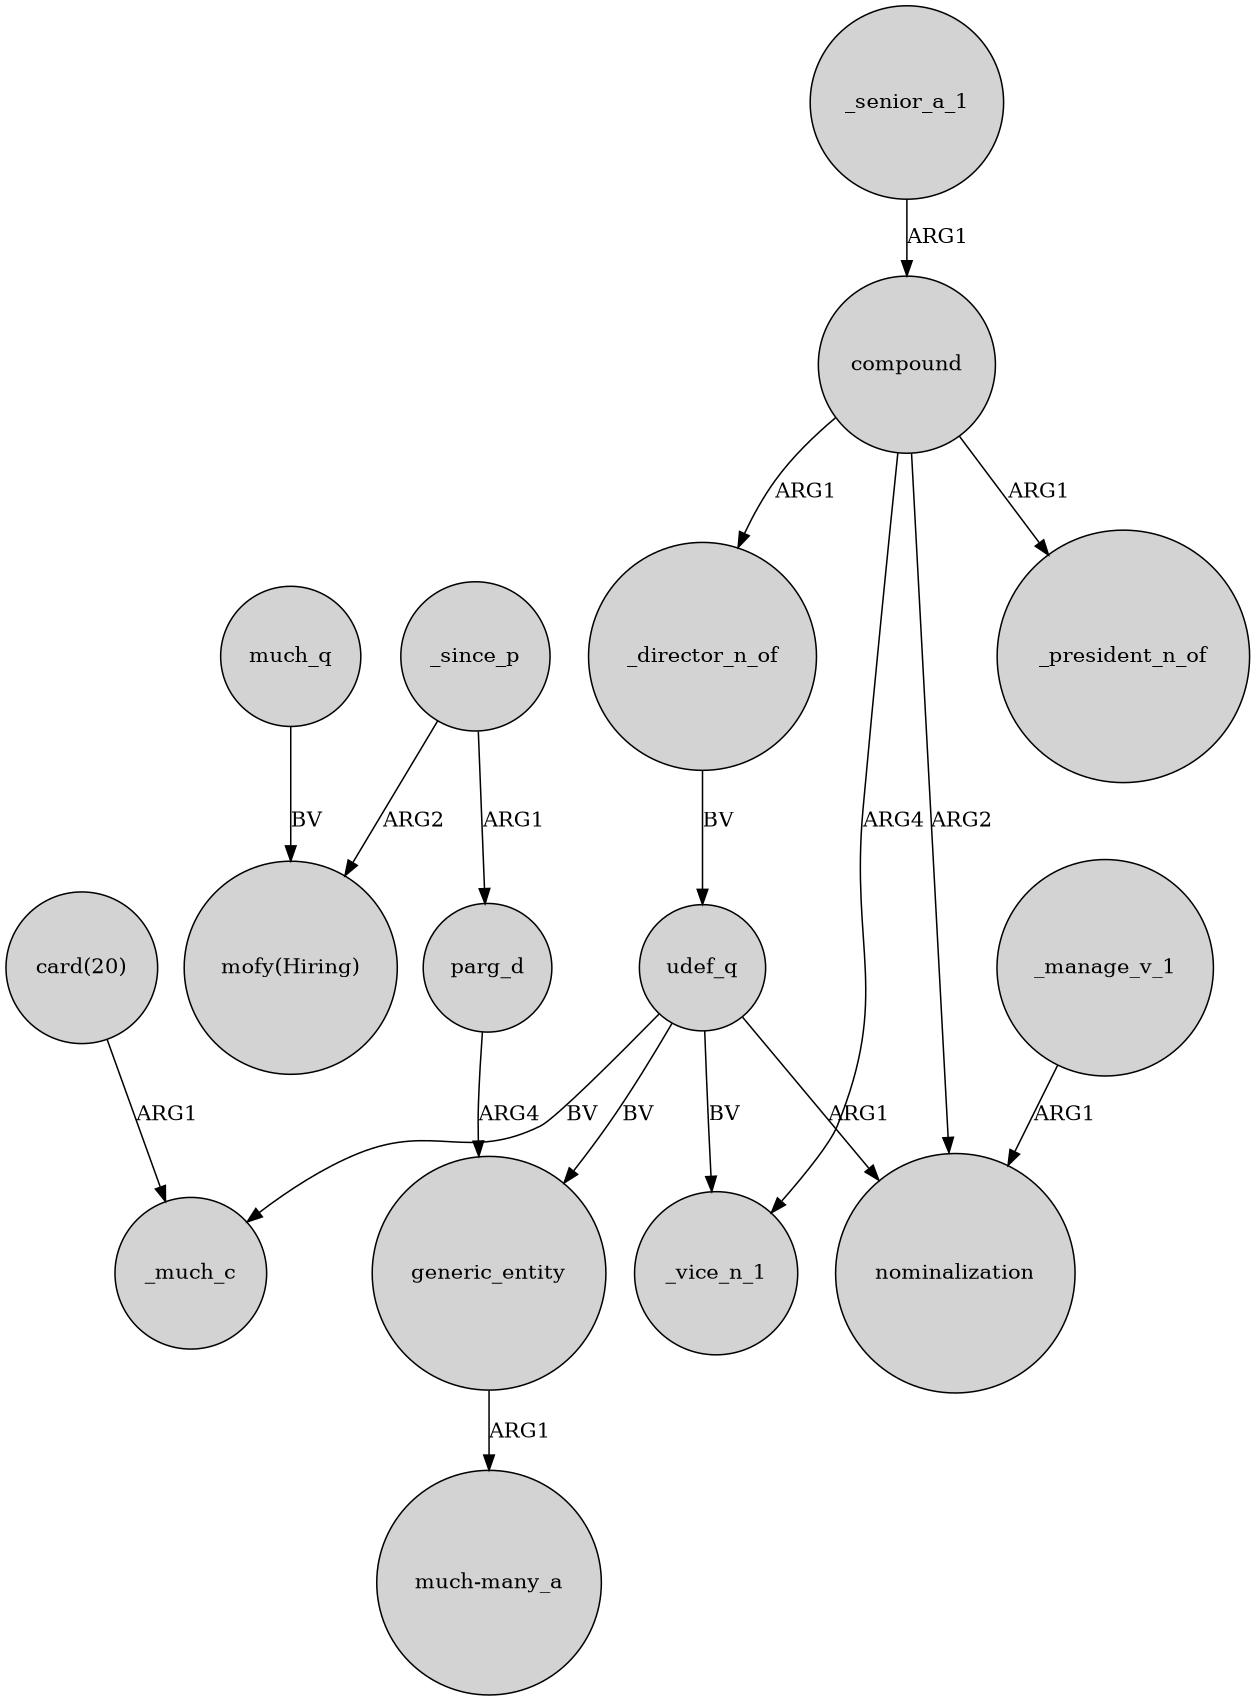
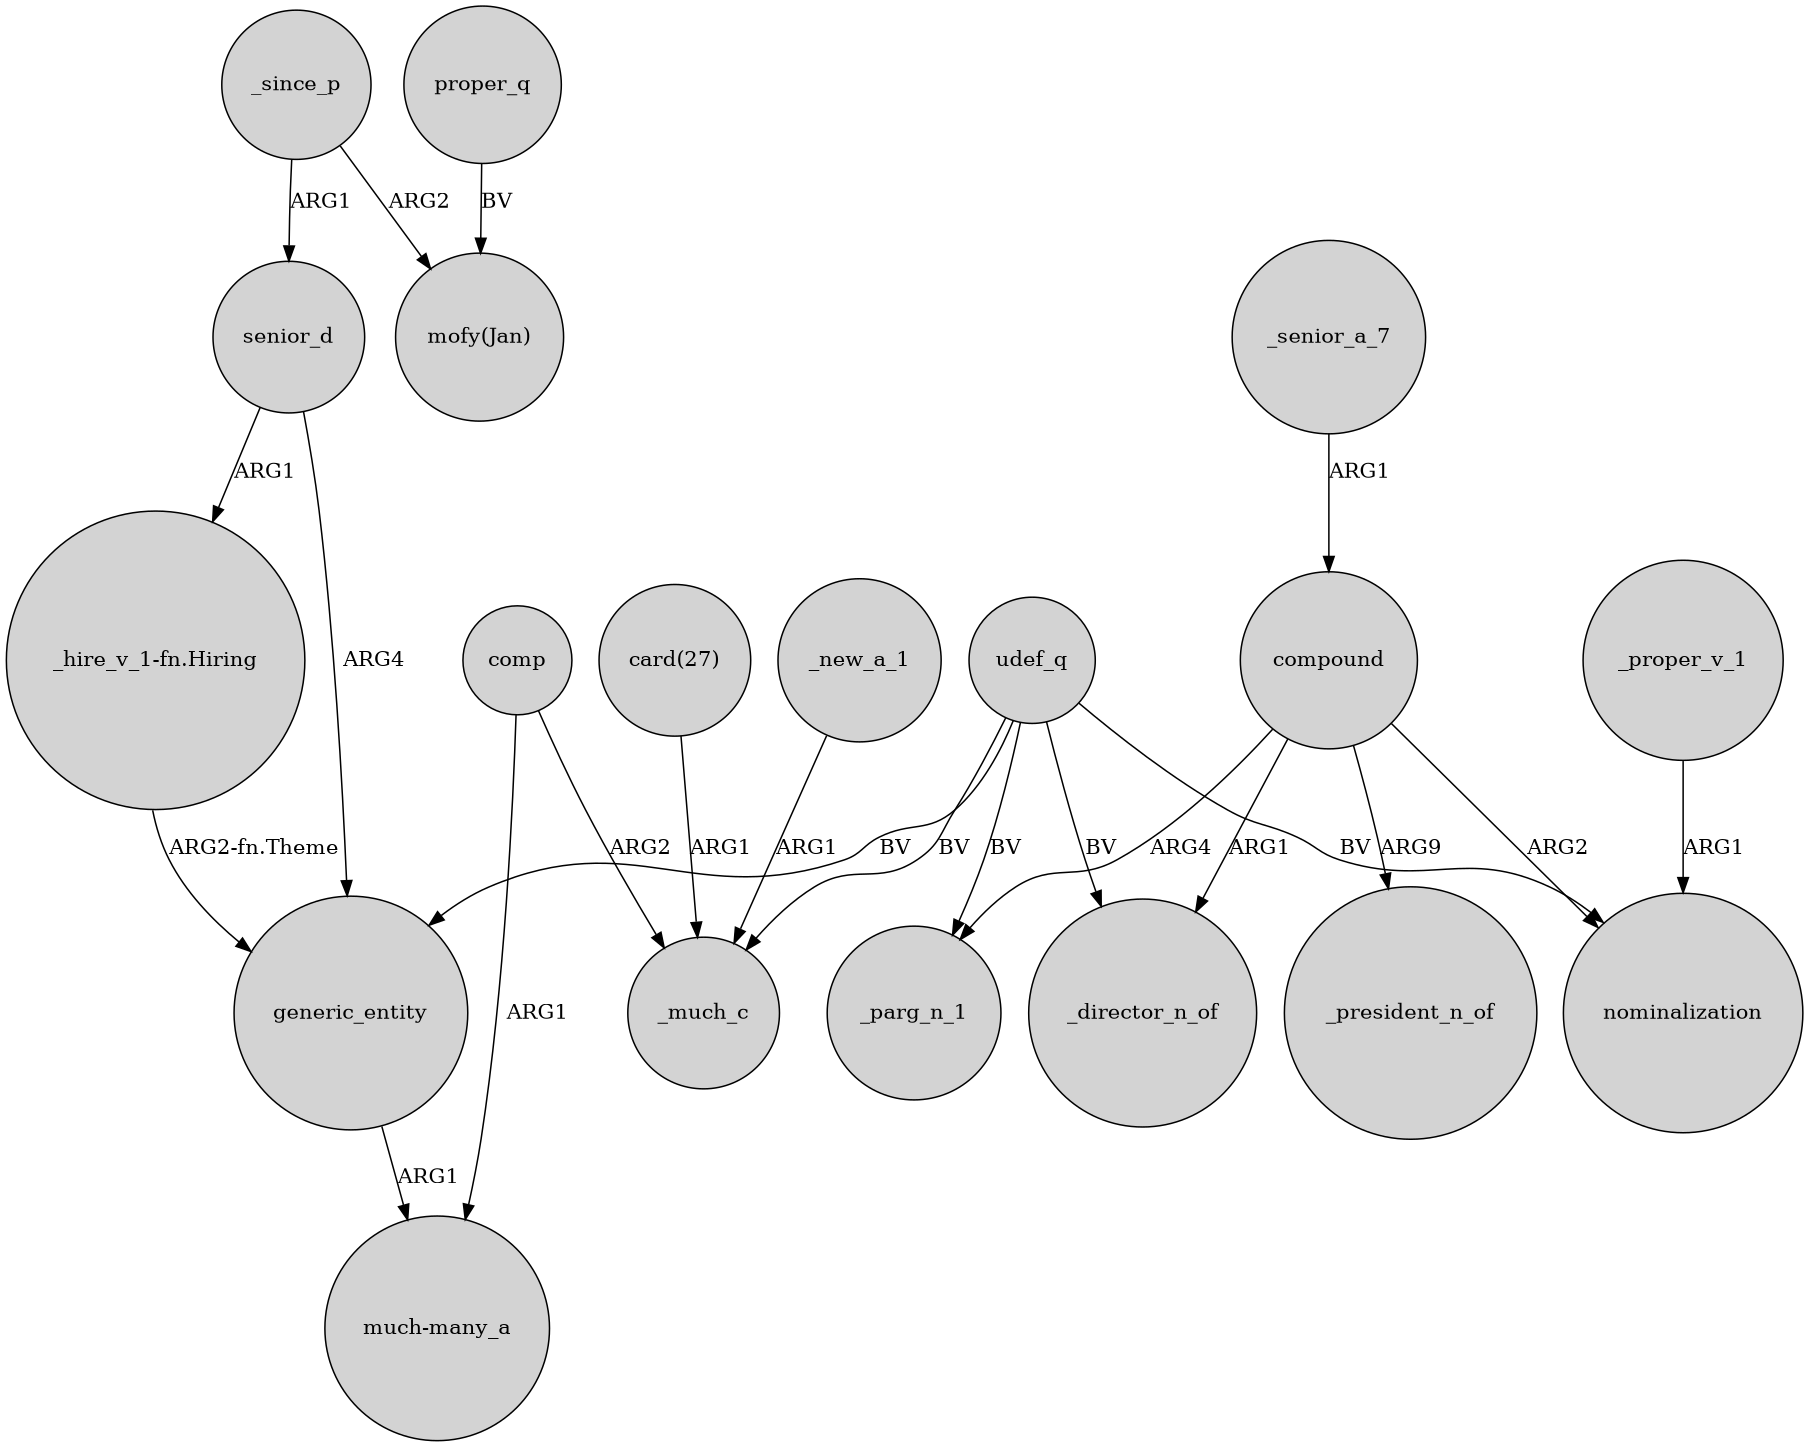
node "_senior_a_1": label "_senior_a_1" -> "_senior_a_7"
edge "compound" -> "_president_n_of": label "ARG1" -> "ARG9"
node "much_q": label "much_q" -> "proper_q"
node "_hire_v_1-fn.Hiring": added
node "comp": added
node "_new_a_1": added
edge "_director_n_of" -> "udef_q": reversed
node "card(20)": label "card(20)" -> "card(27)"
node "mofy(Hiring)": label "mofy(Hiring)" -> "mofy(Jan)"
node "parg_d": label "parg_d" -> "senior_d"
node "_manage_v_1": label "_manage_v_1" -> "_proper_v_1"
edge "udef_q" -> "nominalization": label "ARG1" -> "BV"
node "_vice_n_1": label "_vice_n_1" -> "_parg_n_1"
